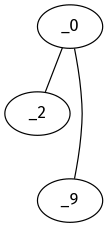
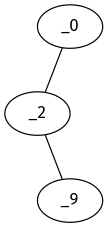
edge "_0" -- "_9": now "_2" -- "_9"
